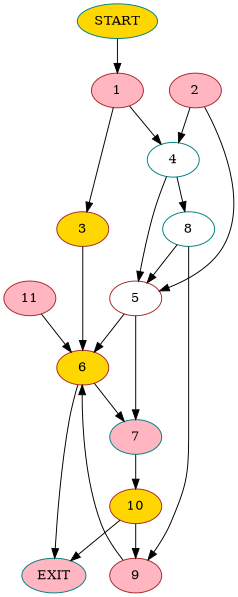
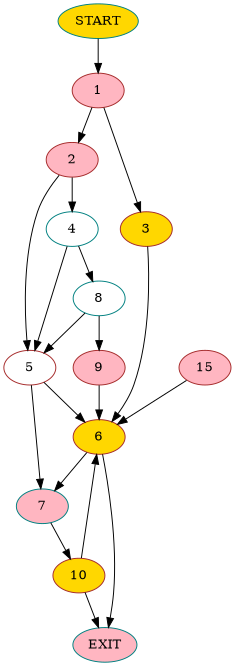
edge "1" -> "4": now "1" -> "2"
node "11": label "11" -> "15"
edge "10" -> "9": now "10" -> "6"
